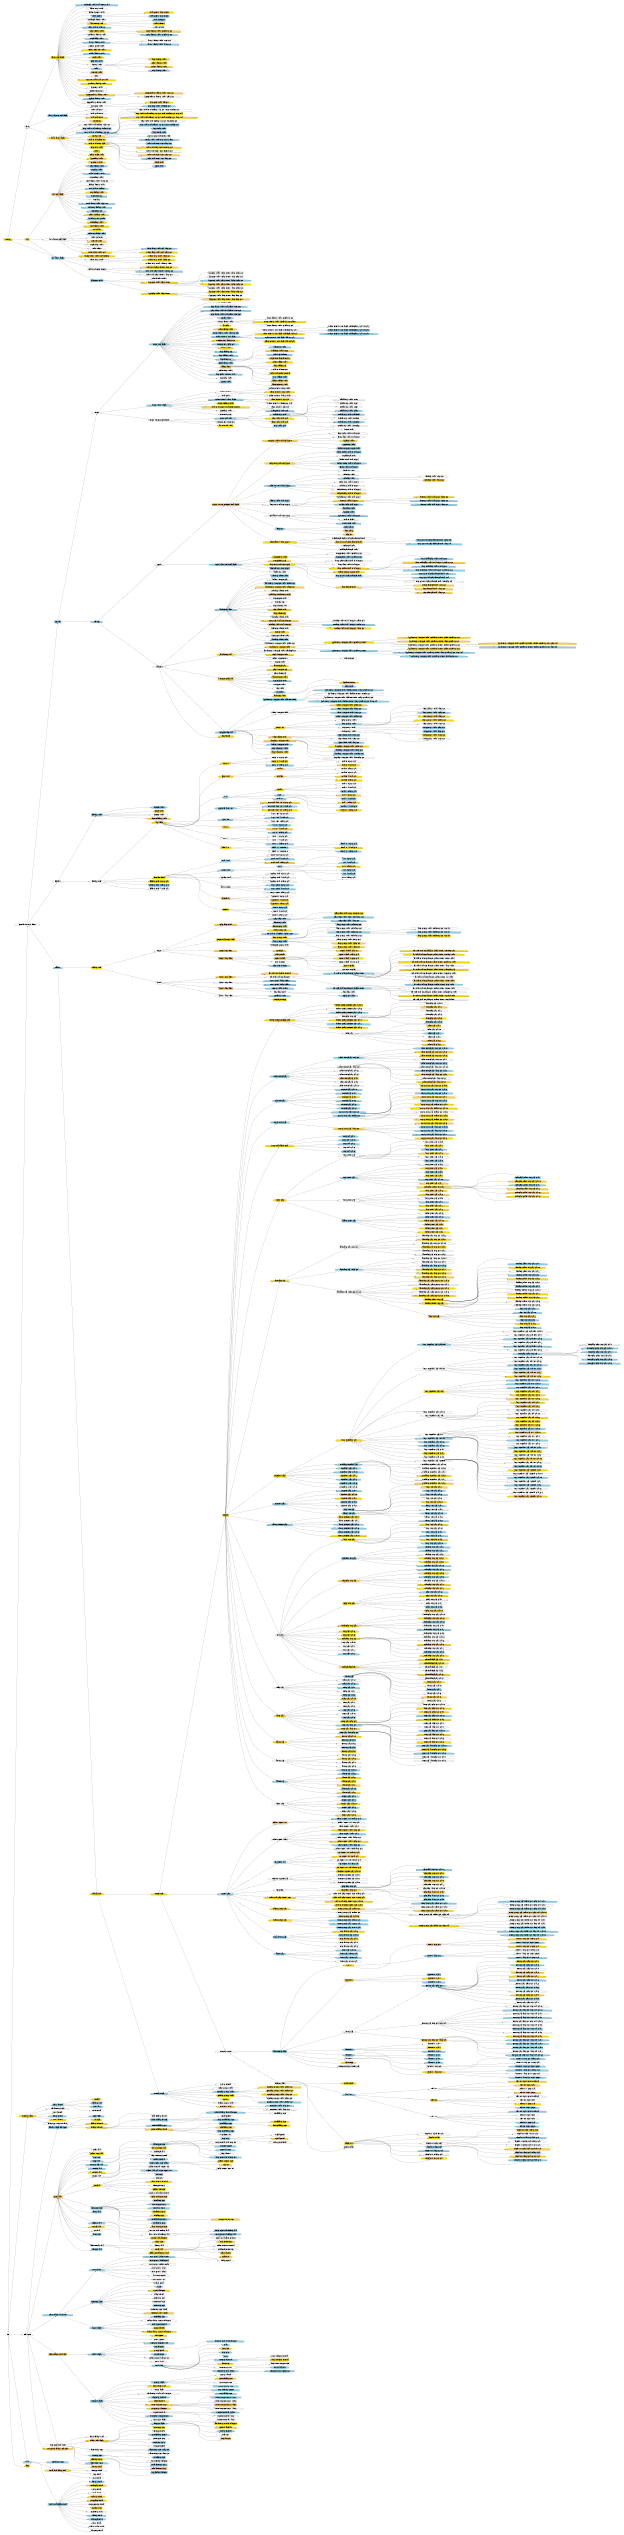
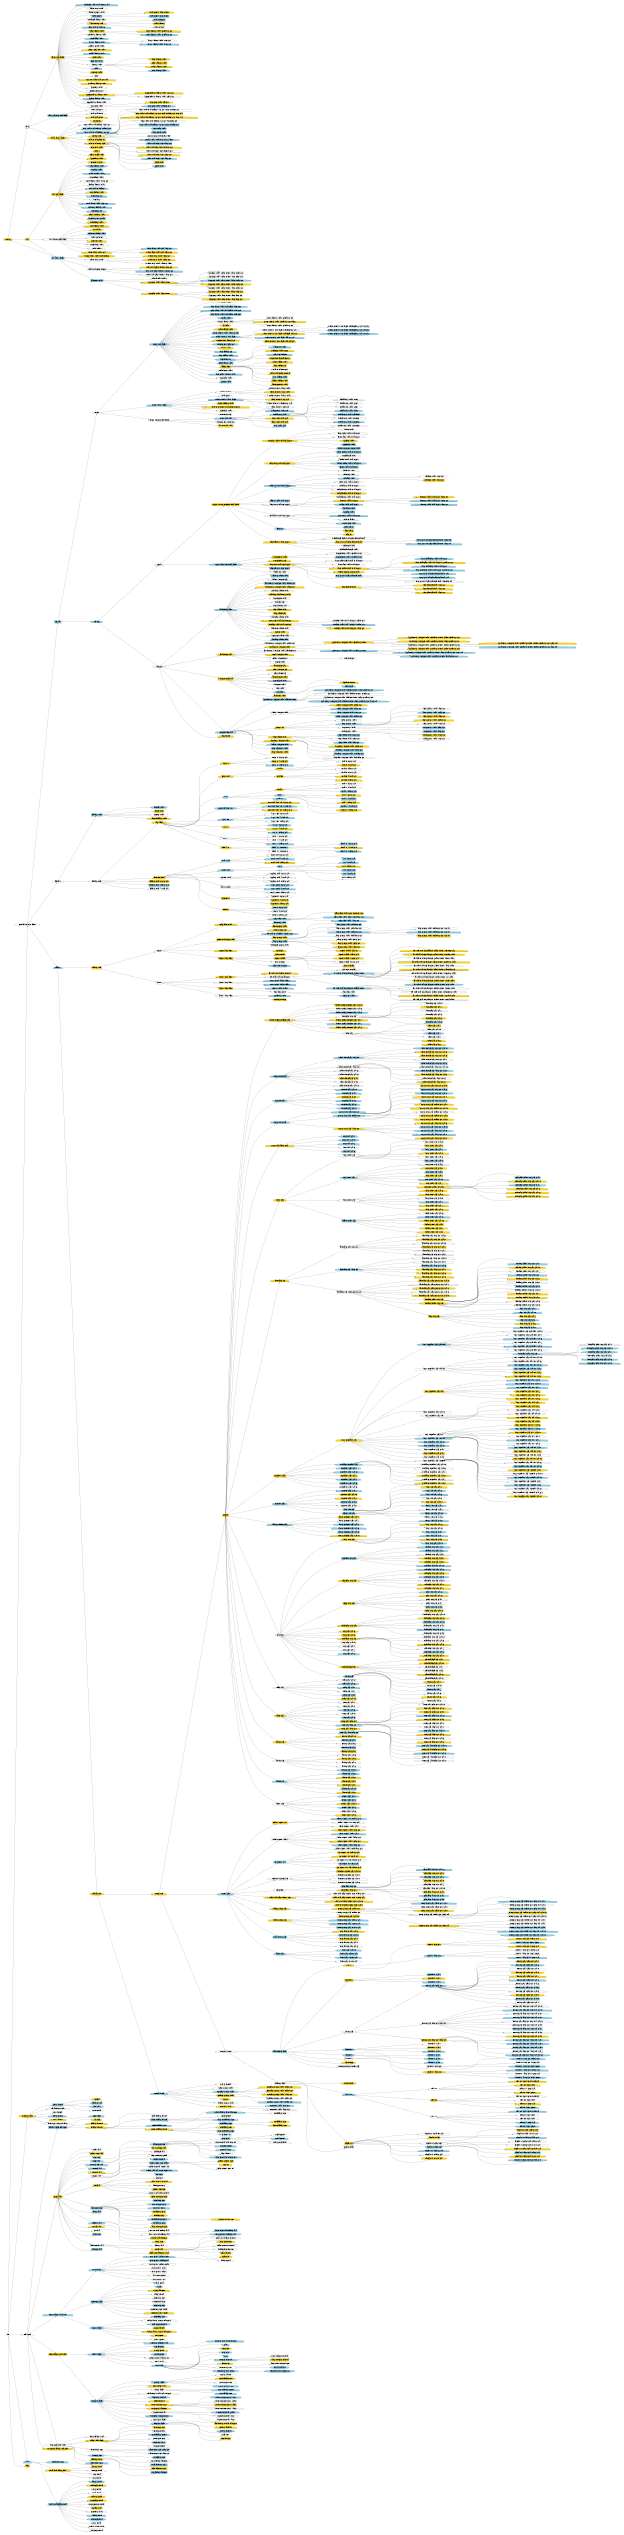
node "Submedial geniculate complex, dorsal part": label "Submedial geniculate complex, dorsal part" -> "Medial geniculate complex, dorsal part"
node "gracile fascicle": fillcolor gold -> skyblue
